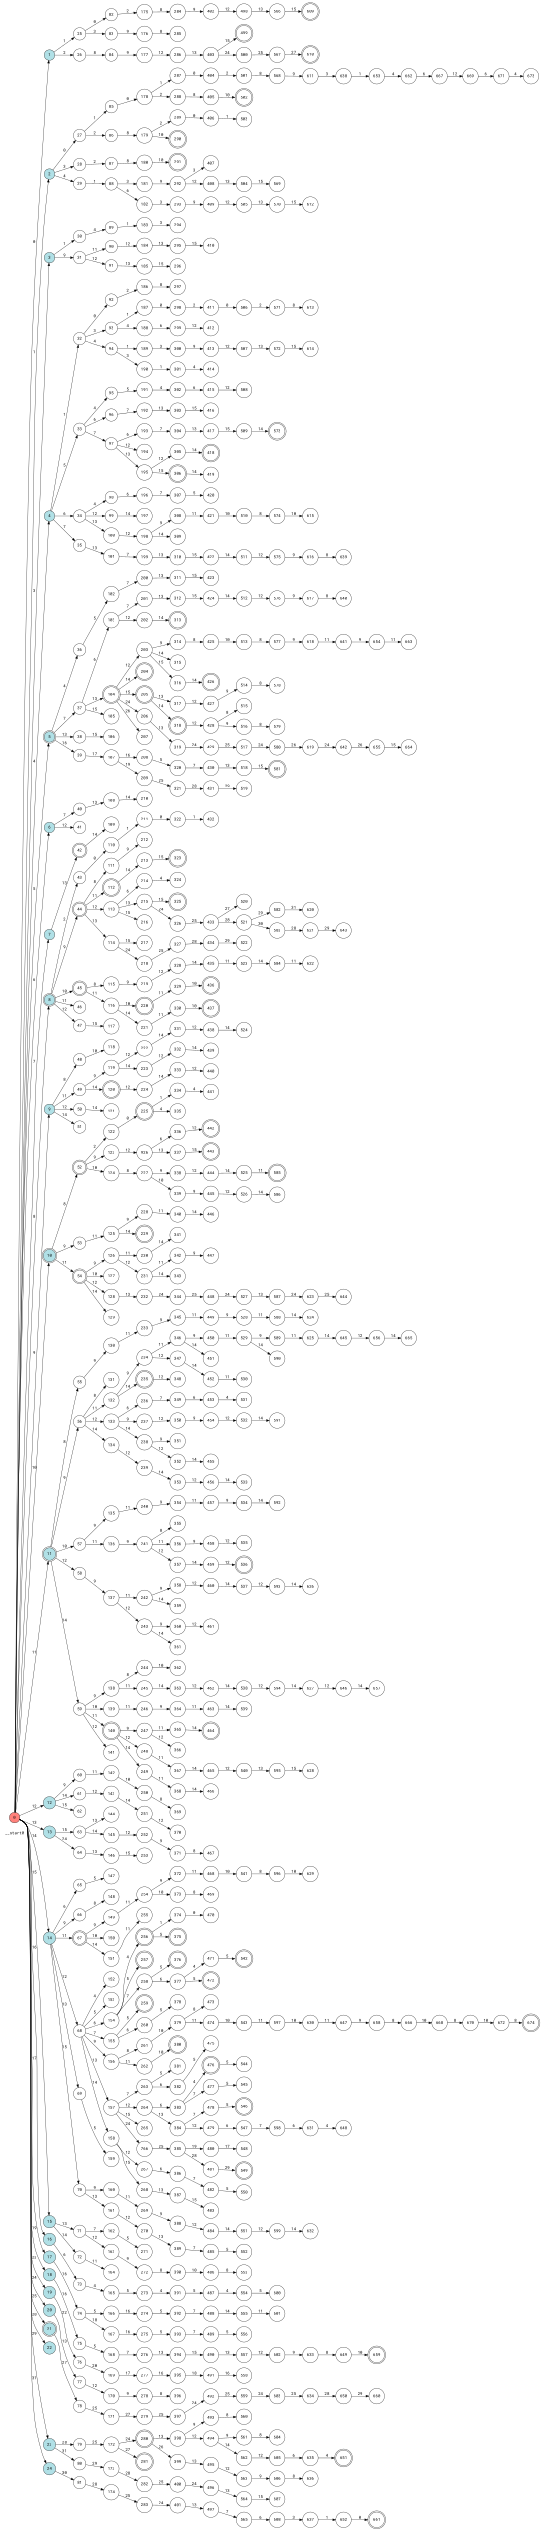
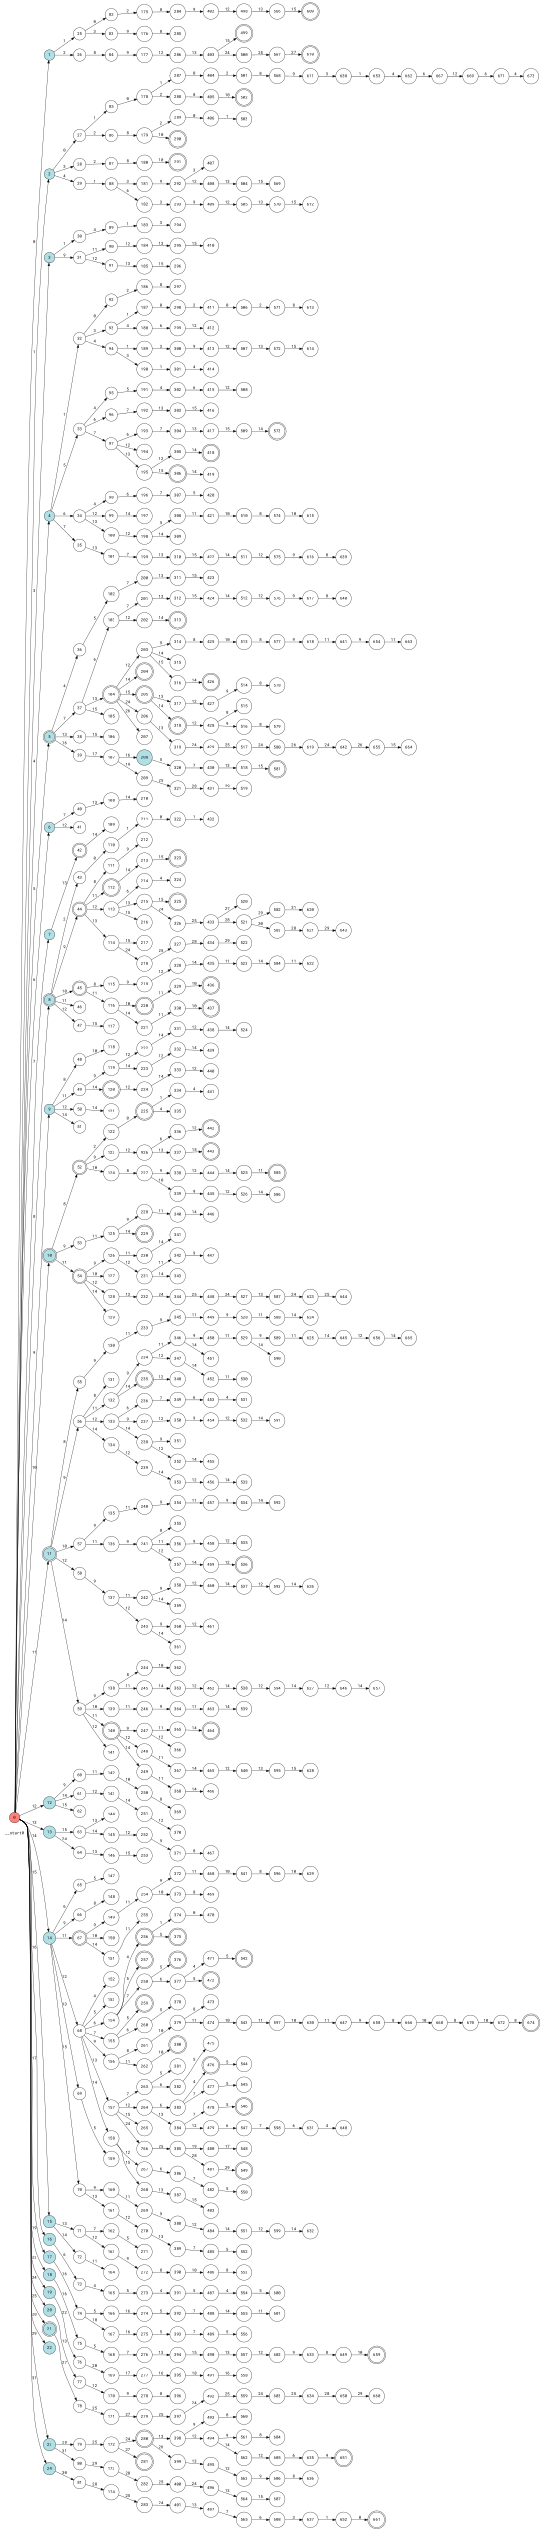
node "208": fillcolor white -> powderblue
